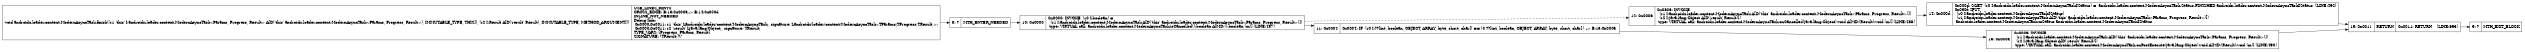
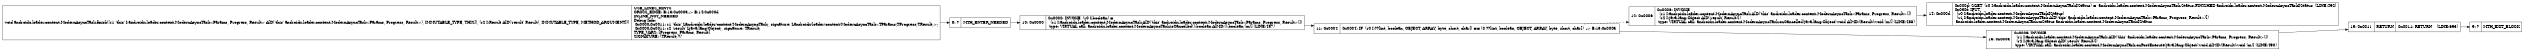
node "12: 0x0006": text "0x0806: INVOKE" -> "0x0006: INVOKE"
edge "10: 0x0000" -> "12: 0x0006": now "11: 0x0004" -> "12: 0x0006"
edge "14: 0x000d" -> "15: 0x0011": removed
